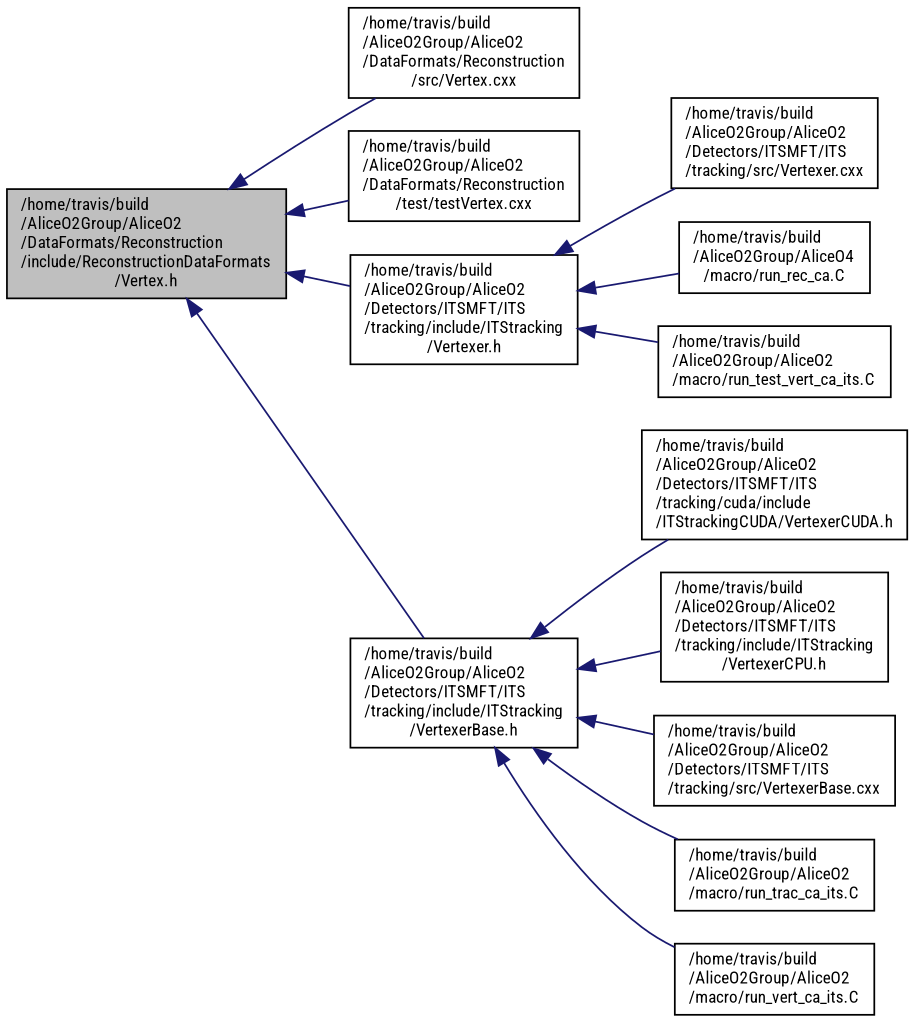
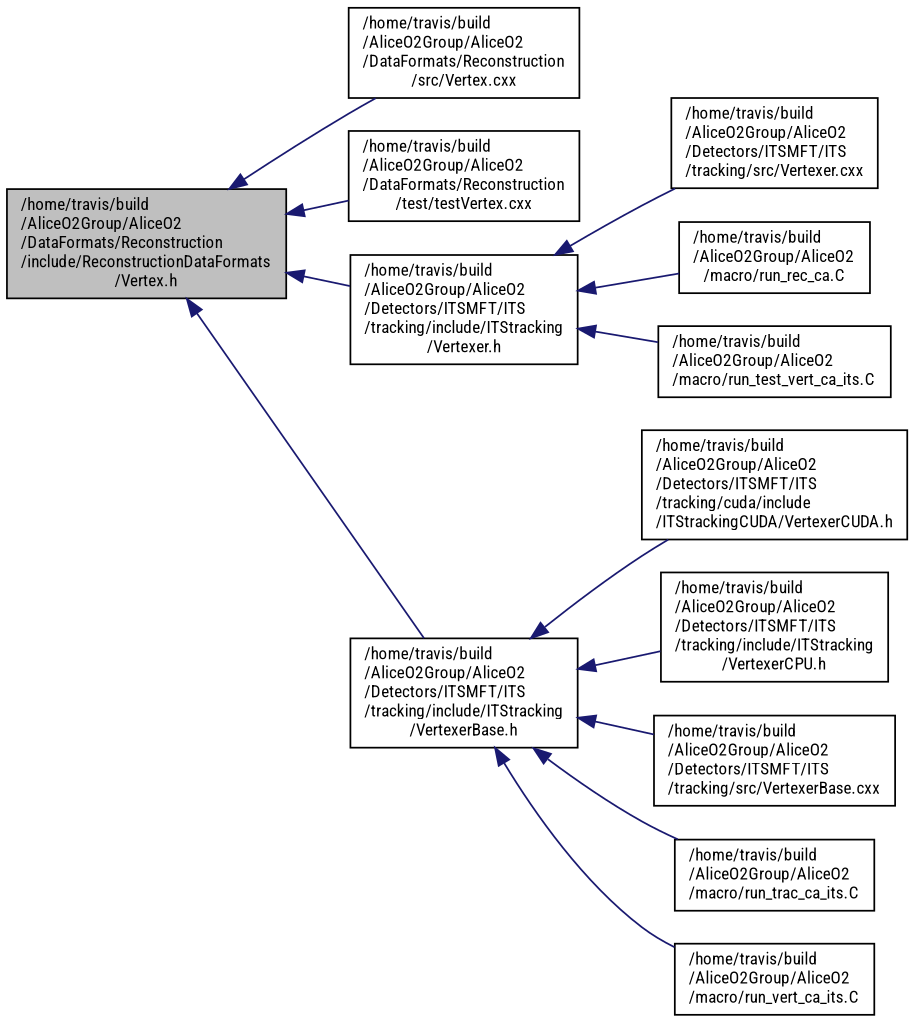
node "/home/travis/build /AliceO2Group/AliceO4 /macro/run_rec_ca.C": label "/home/travis/build /AliceO2Group/AliceO4 /macro/run_rec_ca.C" -> "/home/travis/build /AliceO2Group/AliceO2 /macro/run_rec_ca.C"
